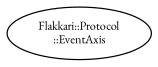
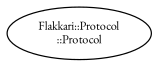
node "Flakkari::Protocol ::EventAxis": label "Flakkari::Protocol ::EventAxis" -> "Flakkari::Protocol ::Protocol"
